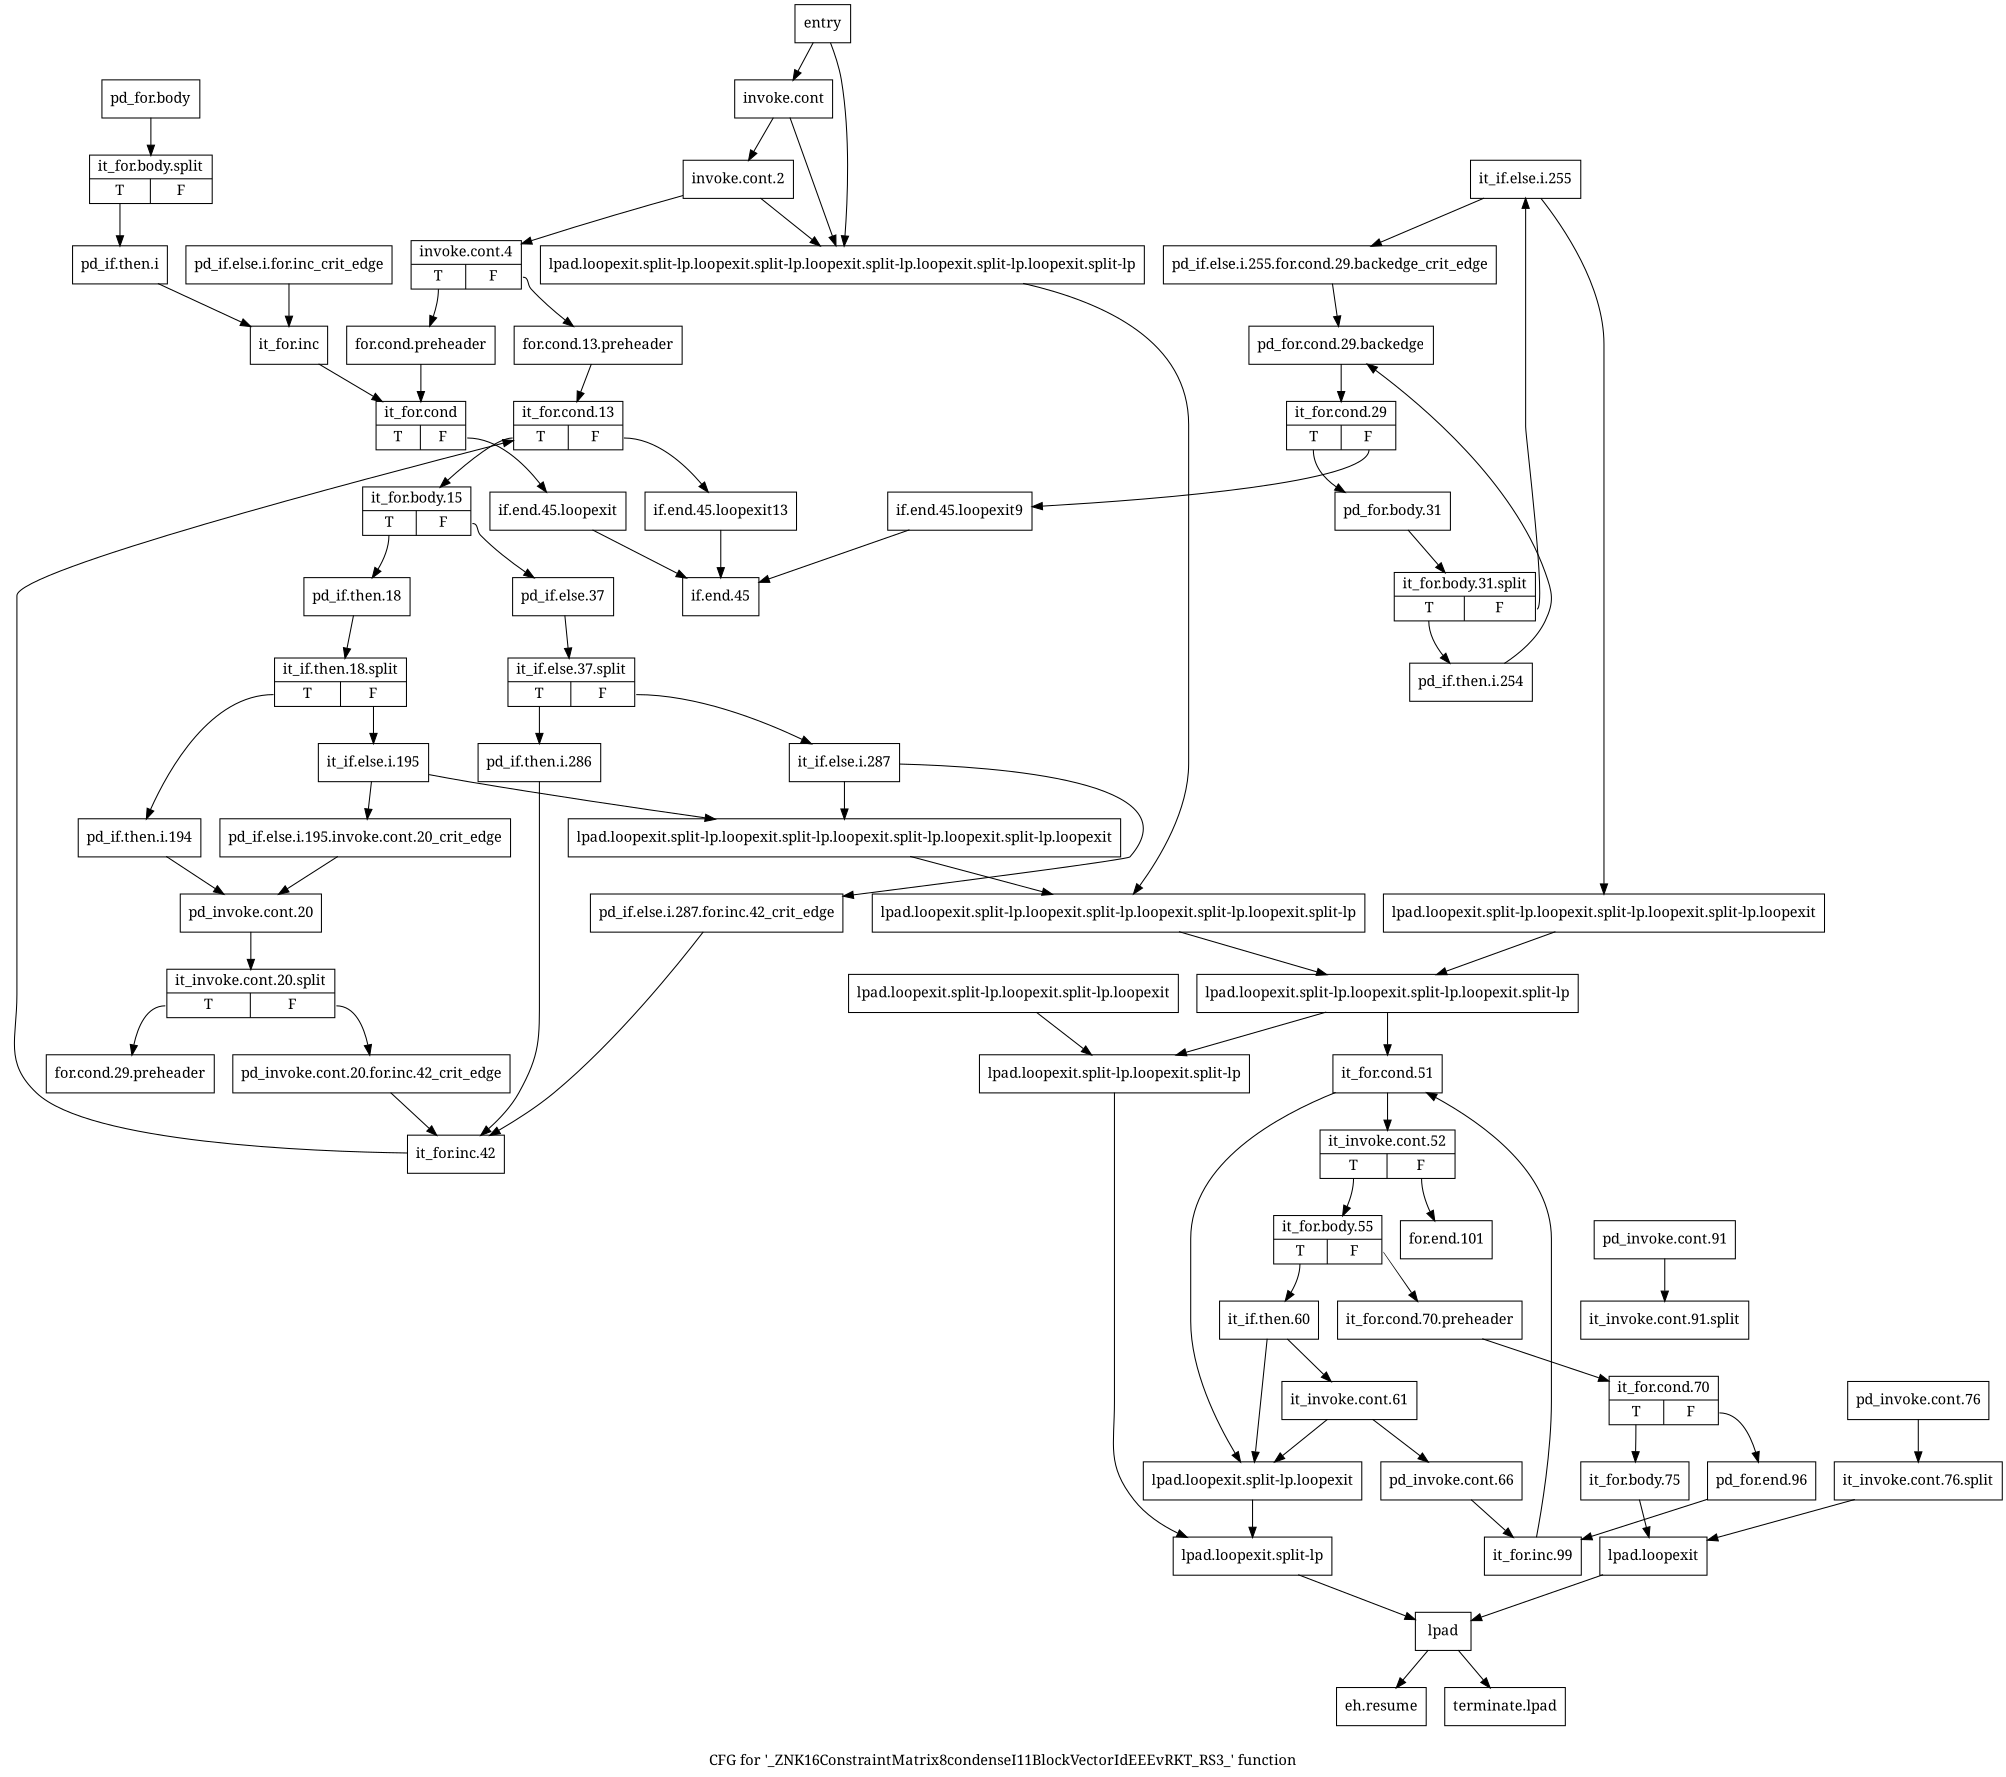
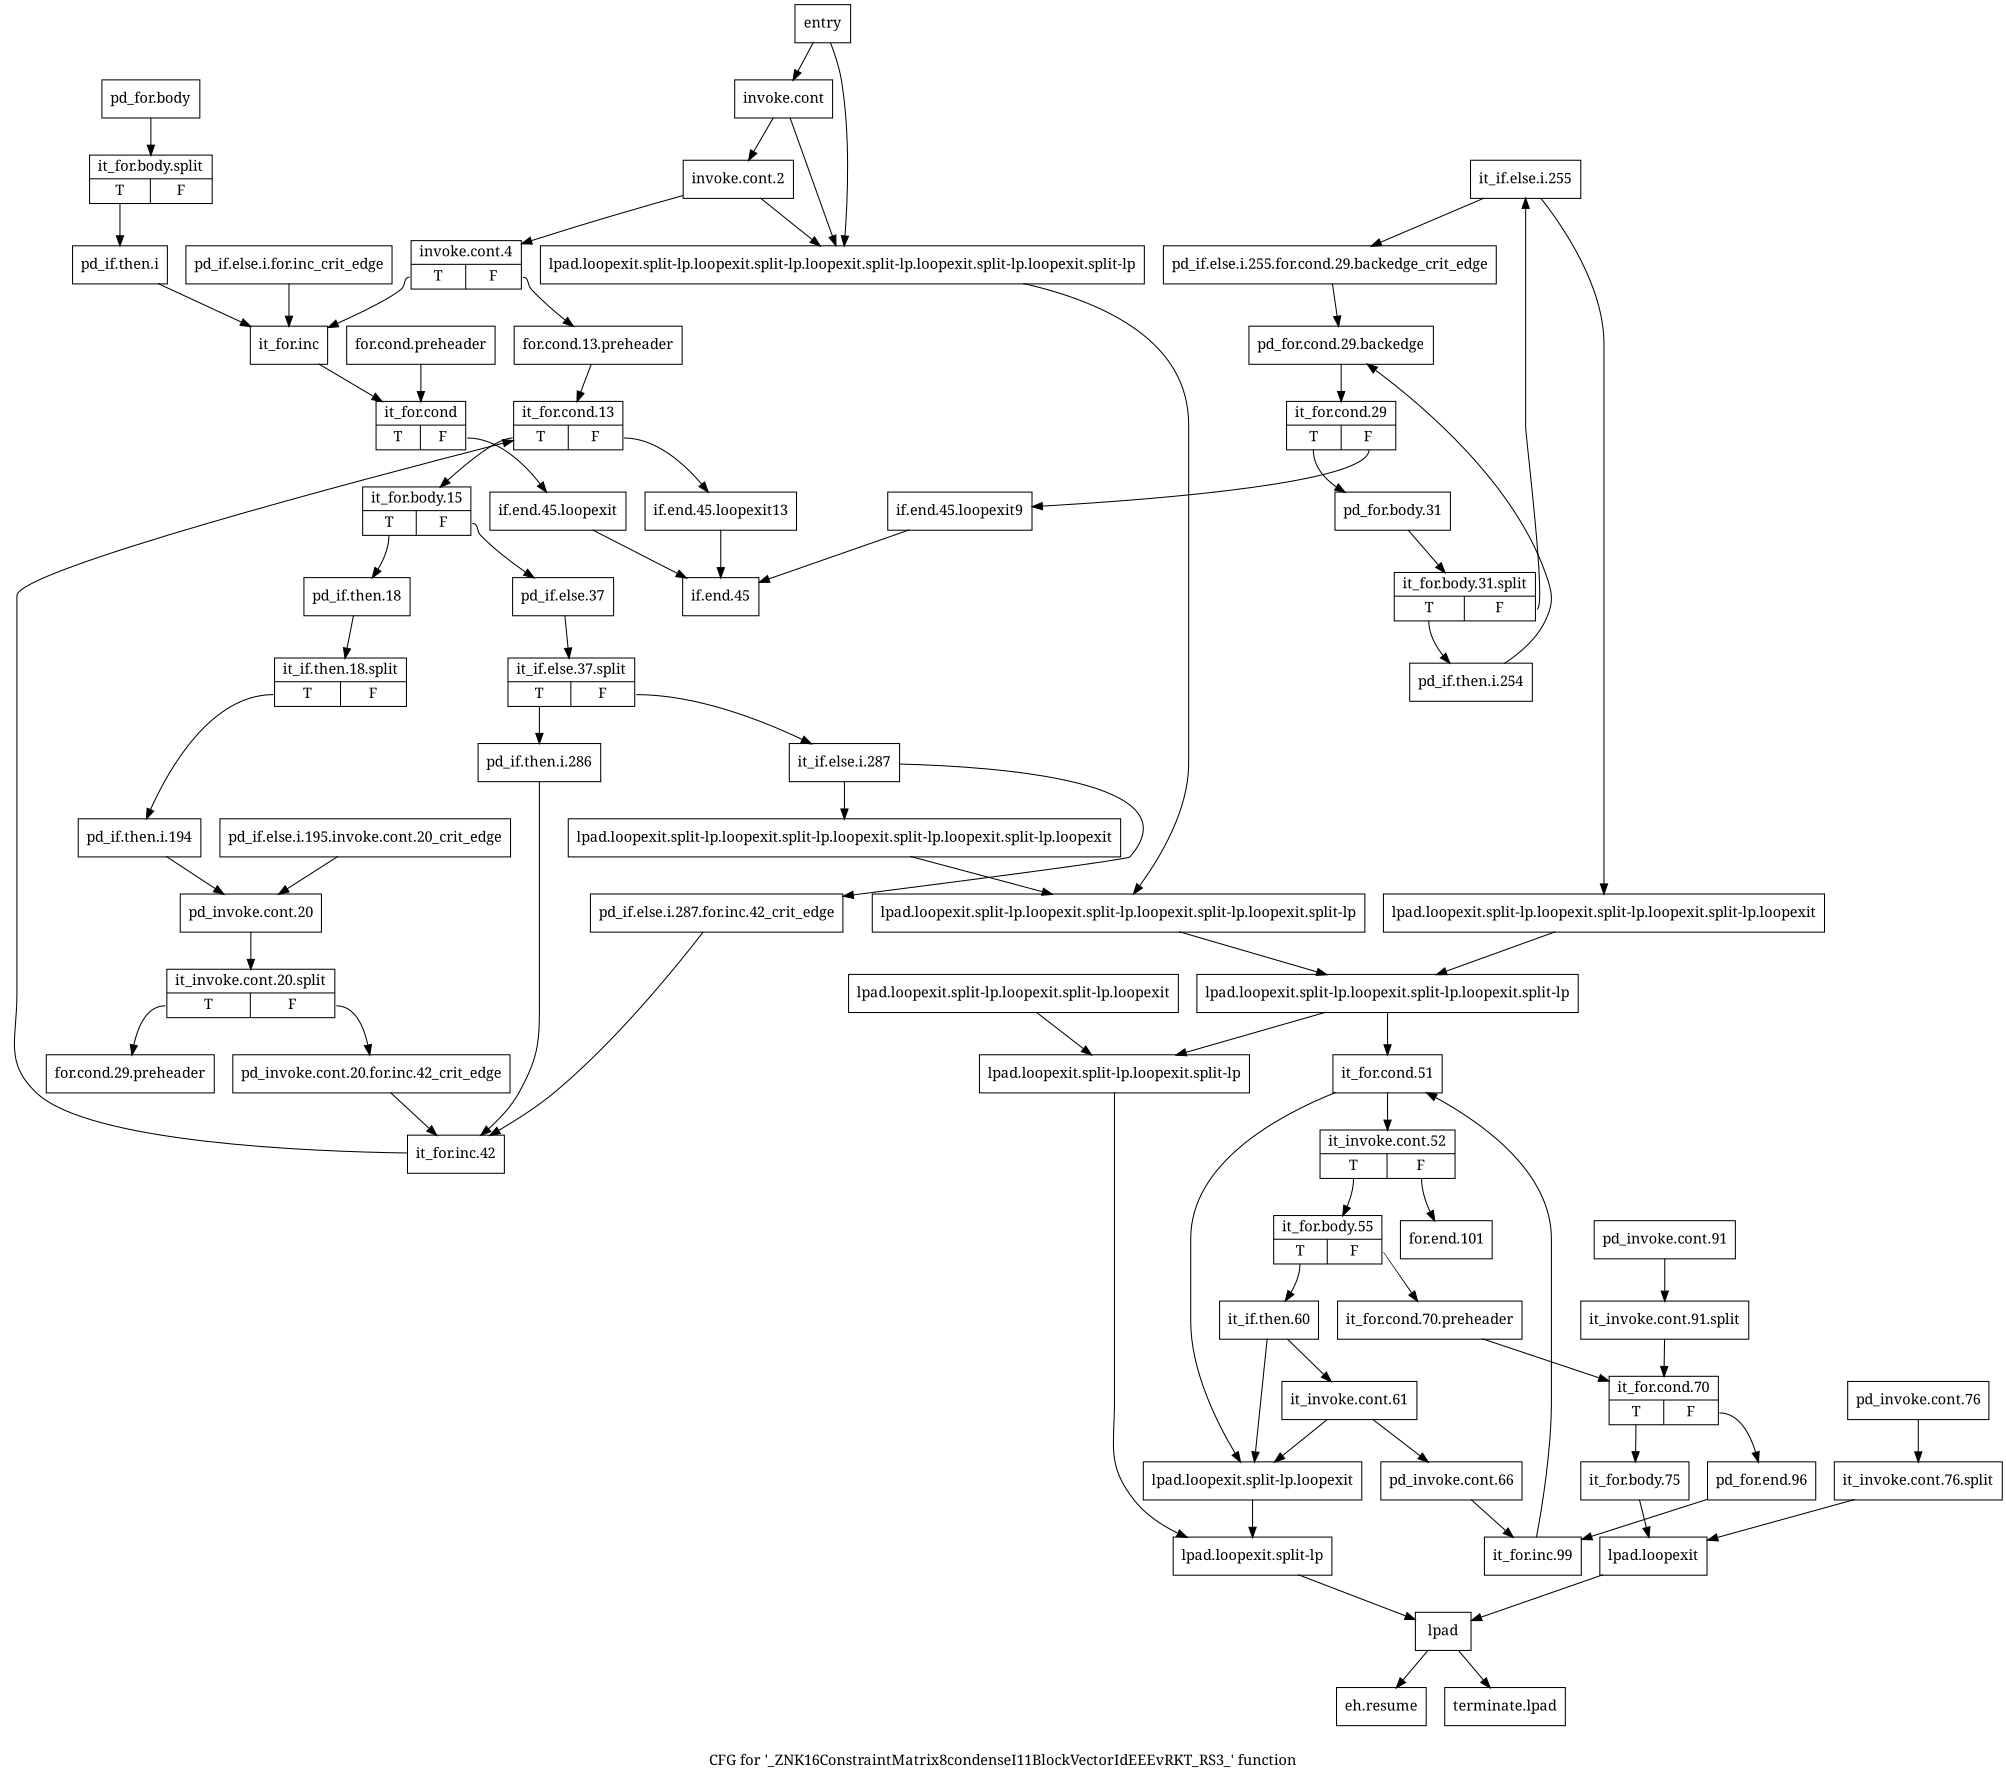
edge "invoke.cont.4" -> "for.cond.preheader": now "invoke.cont.4" -> "it_for.inc"
node "it_if.else.i.195": removed
edge "it_invoke.cont.91.split" -> "it_for.cond.70": added
